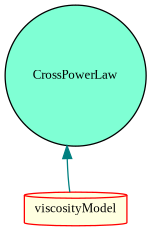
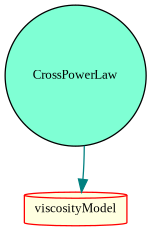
edge "viscosityModel" -> "CrossPowerLaw": reversed
